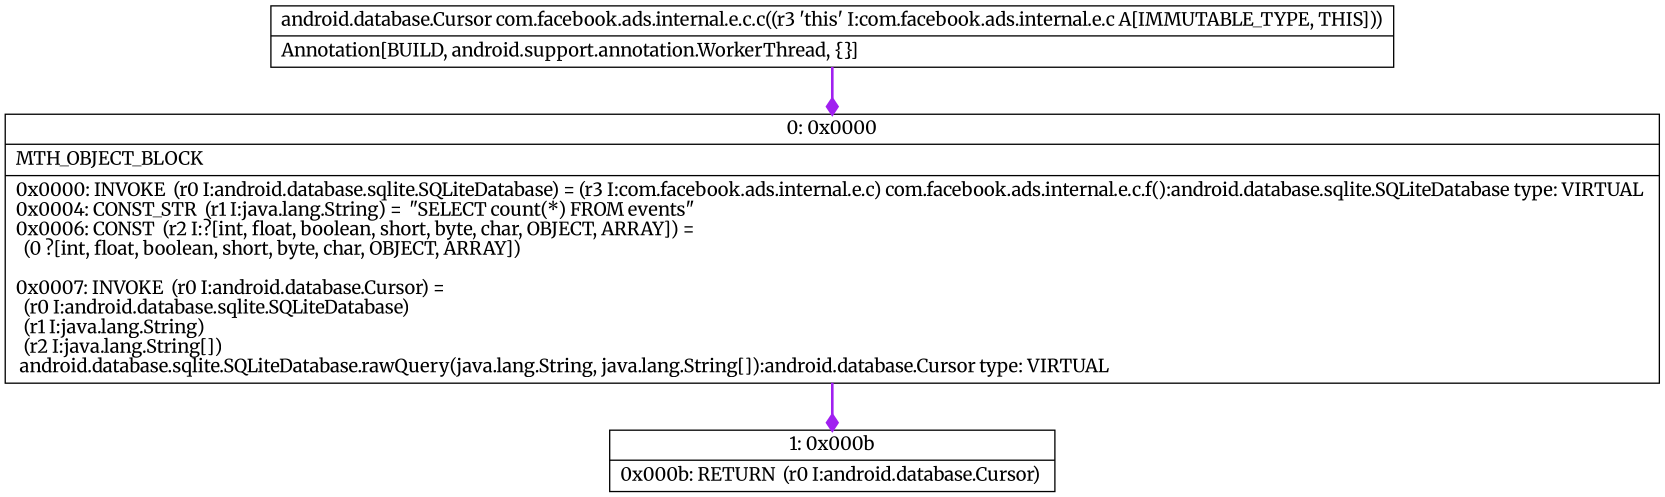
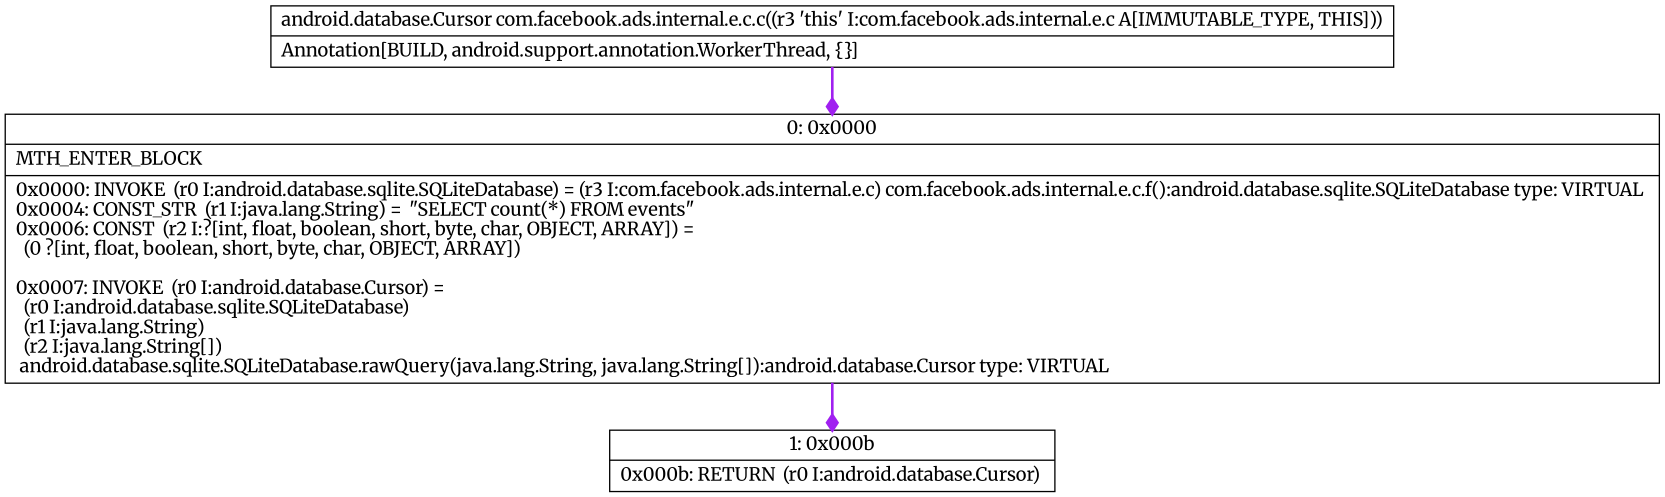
node "0: 0x0000": text "MTH_OBJECT_BLOCK" -> "MTH_ENTER_BLOCK"
